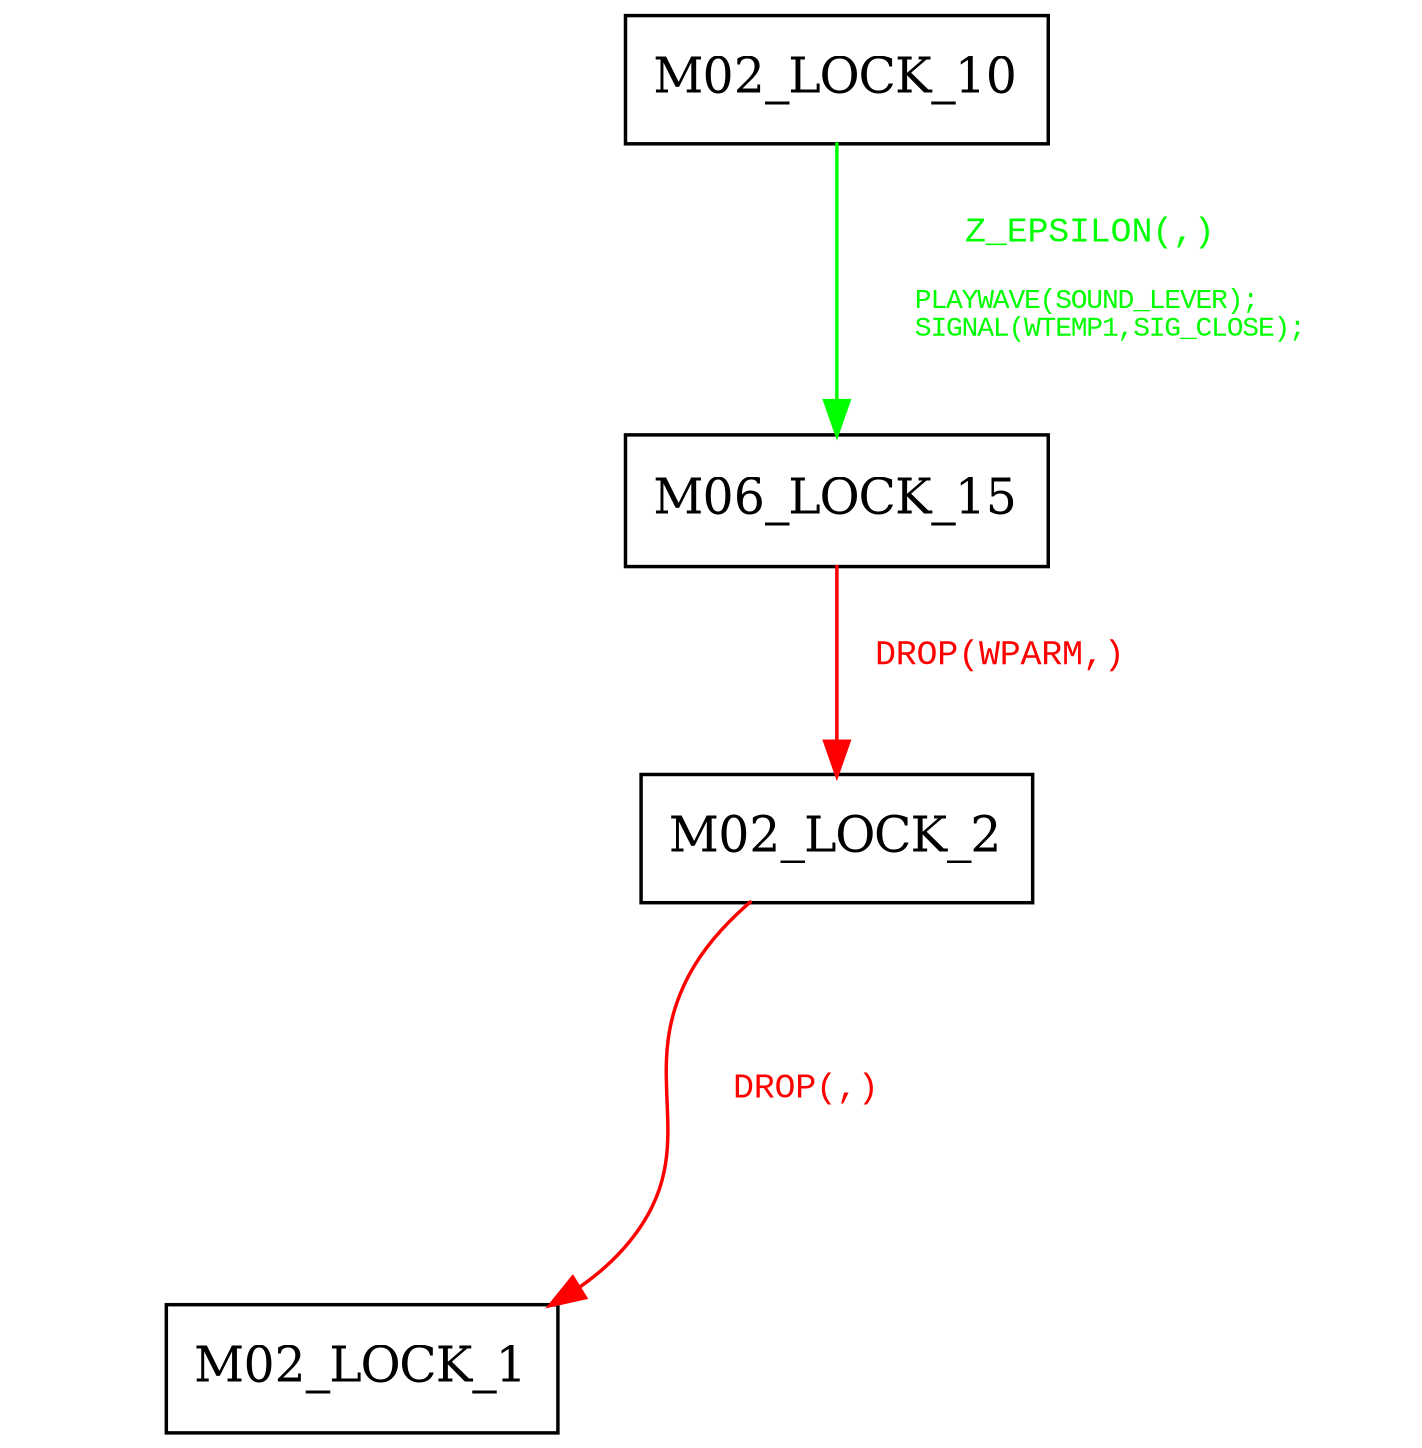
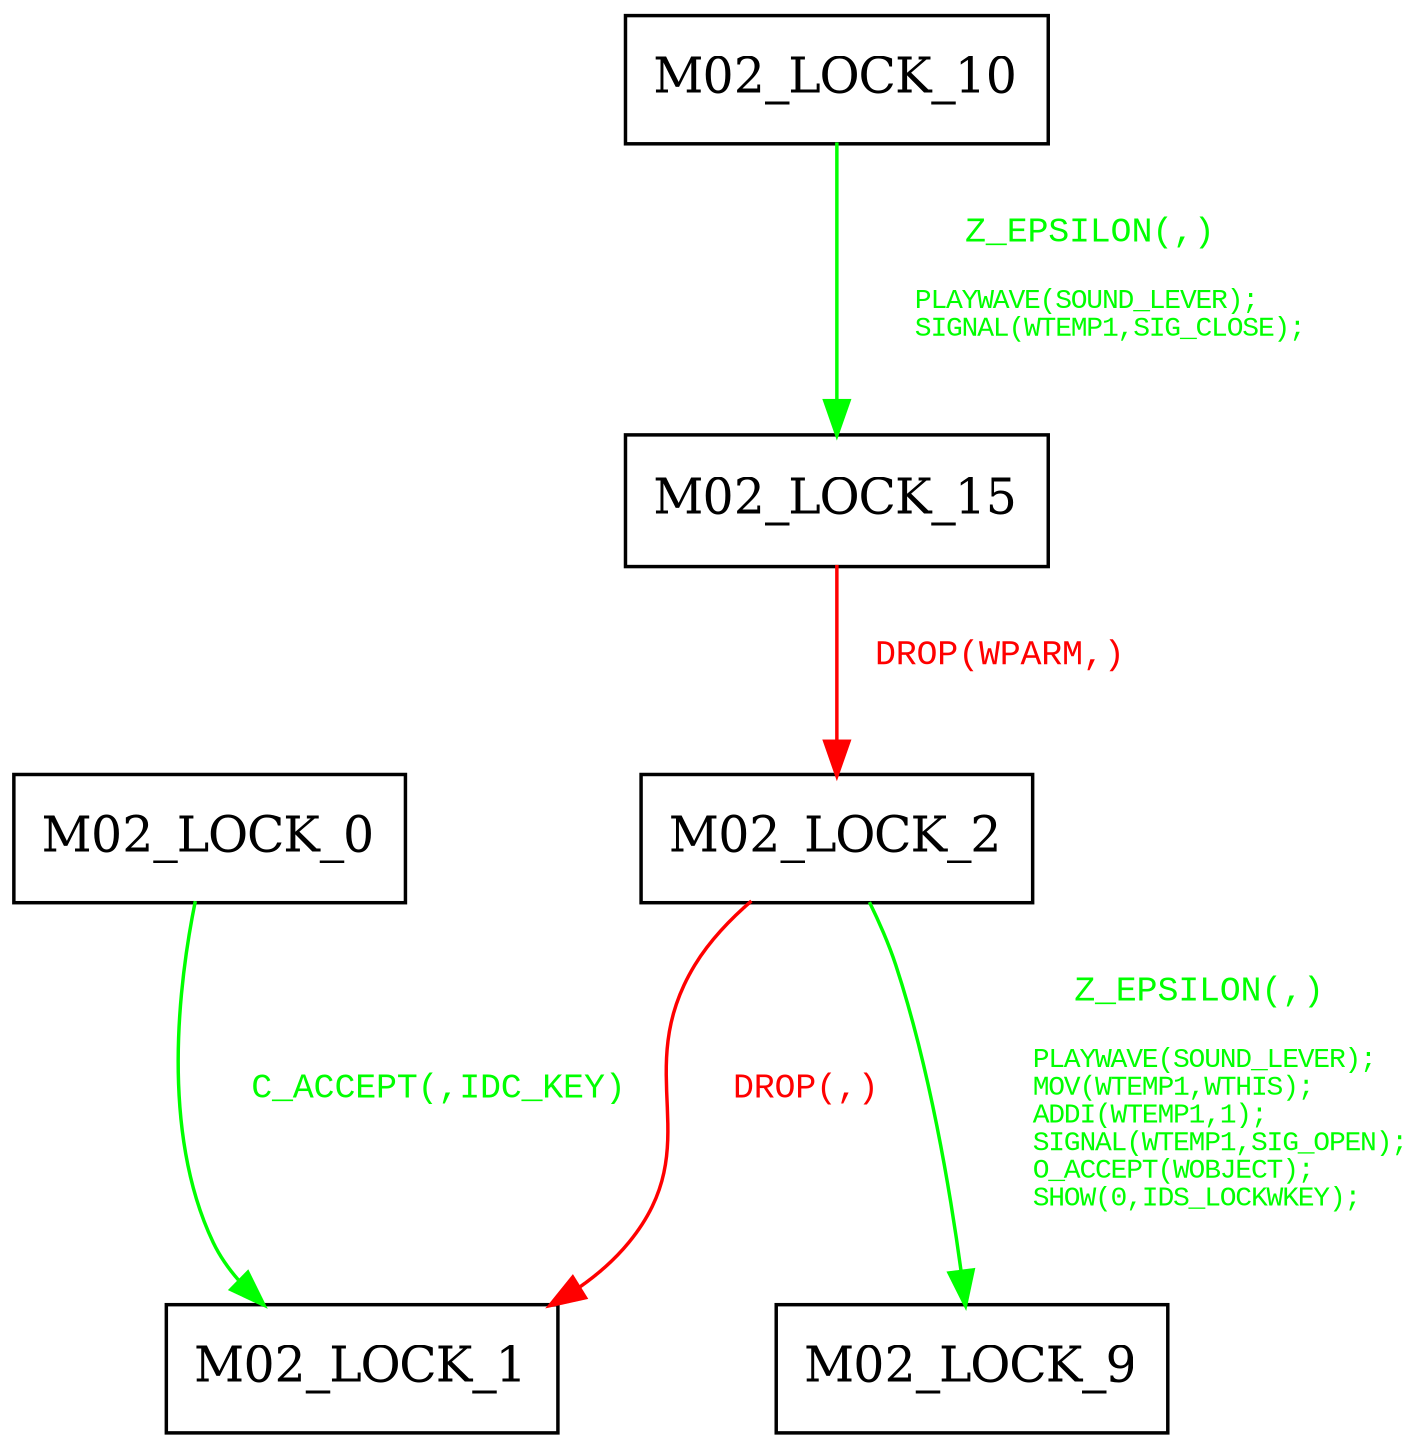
node "M06_LOCK_15": label "M06_LOCK_15" -> "M02_LOCK_15"
node "M02_LOCK_0": added
node "M02_LOCK_9": added
